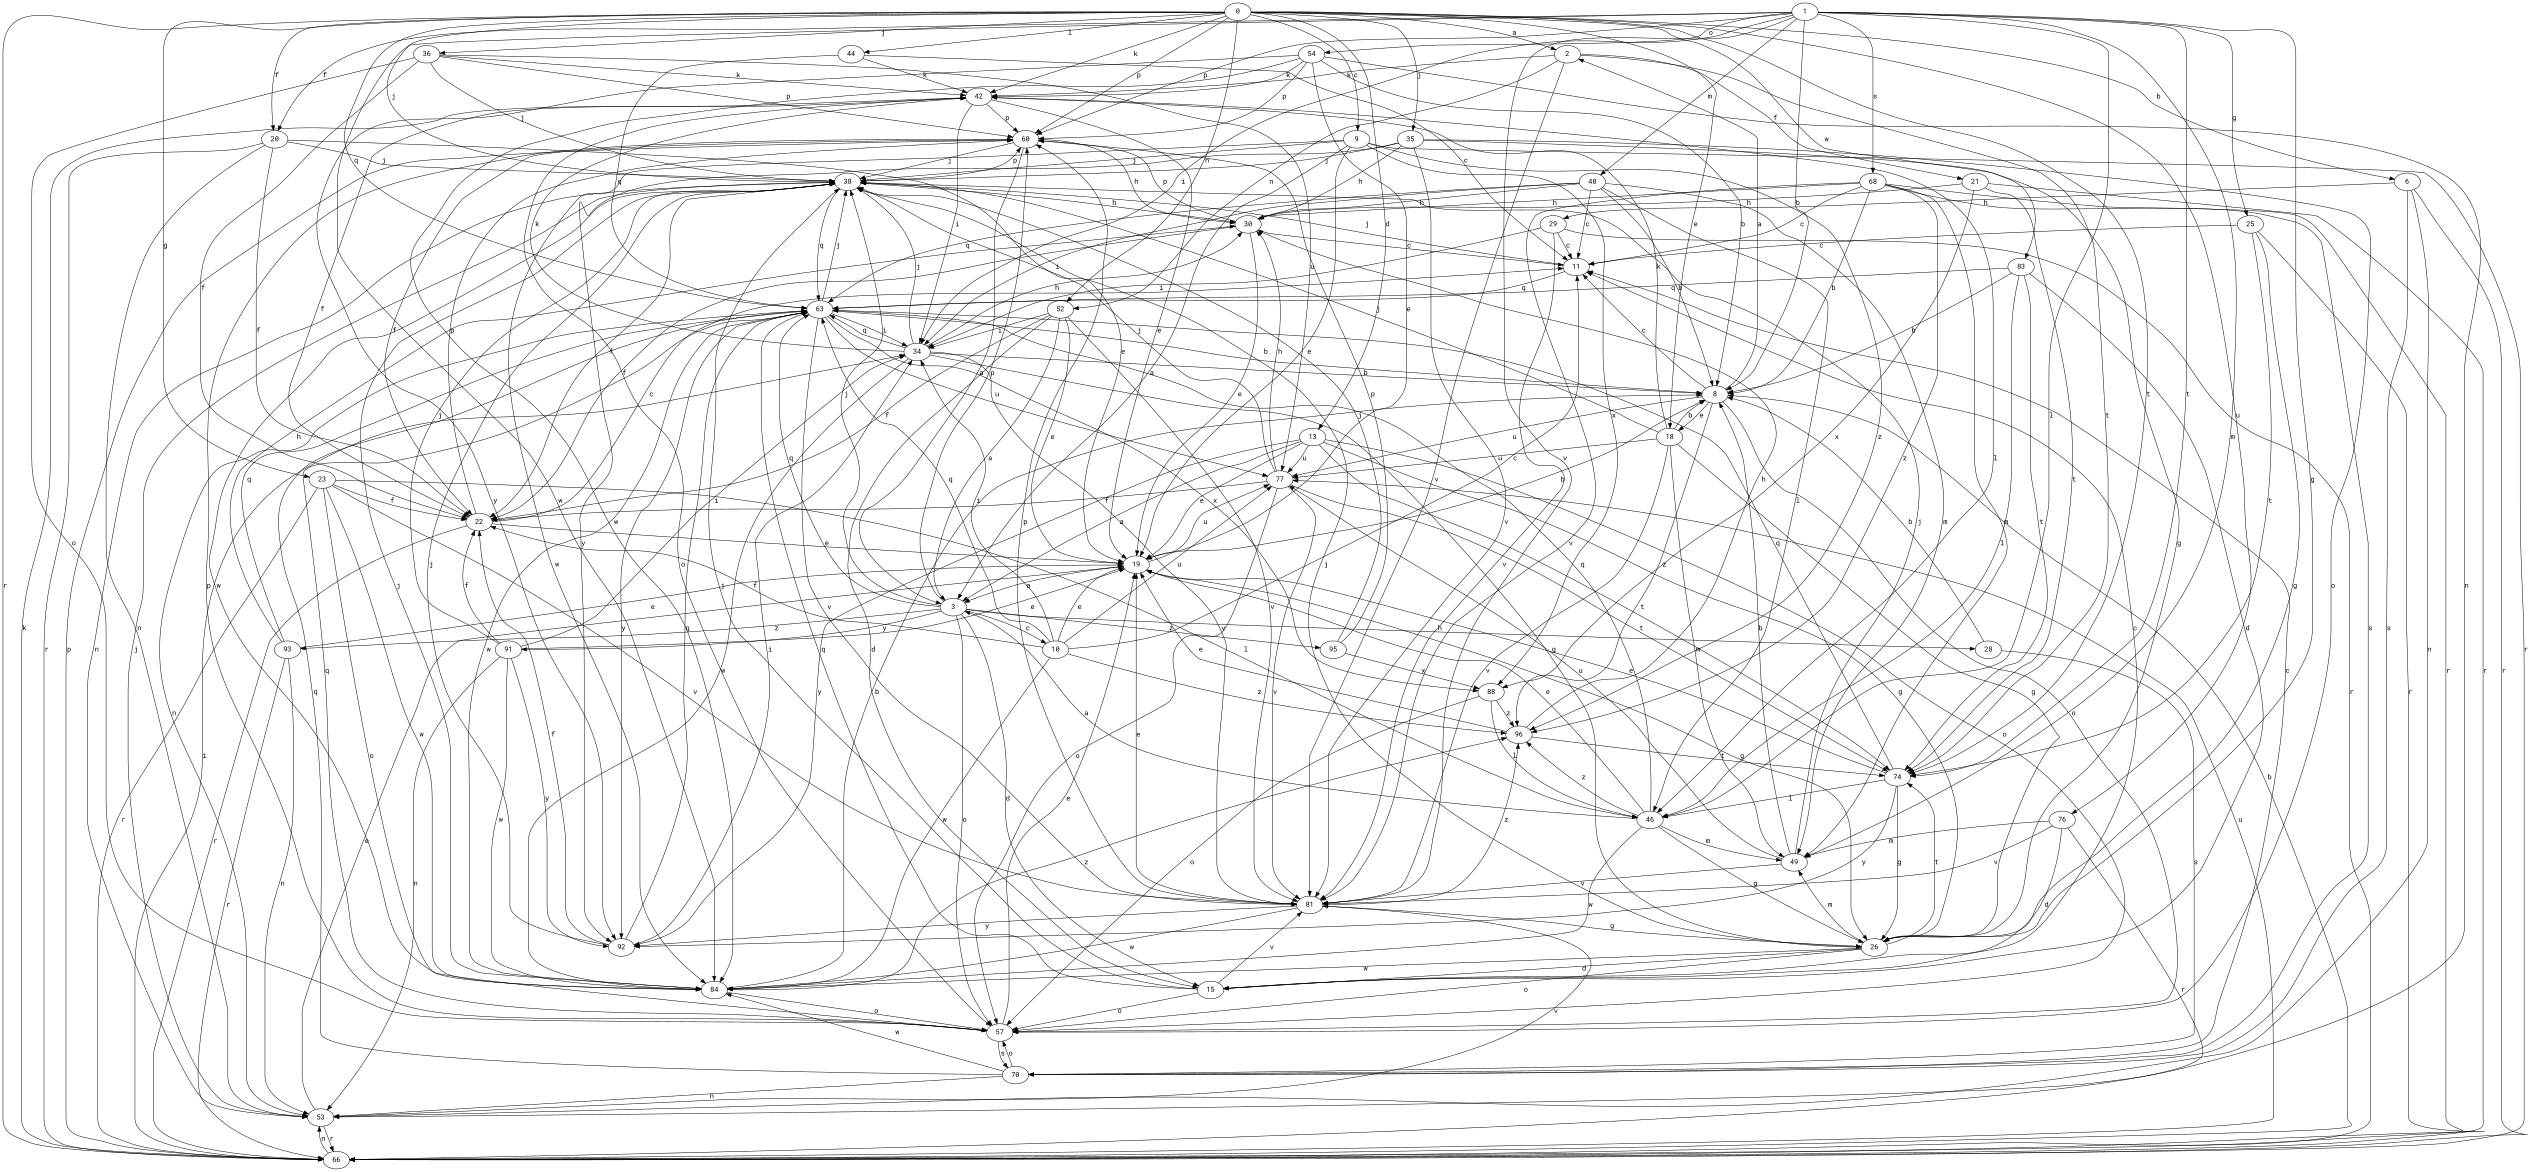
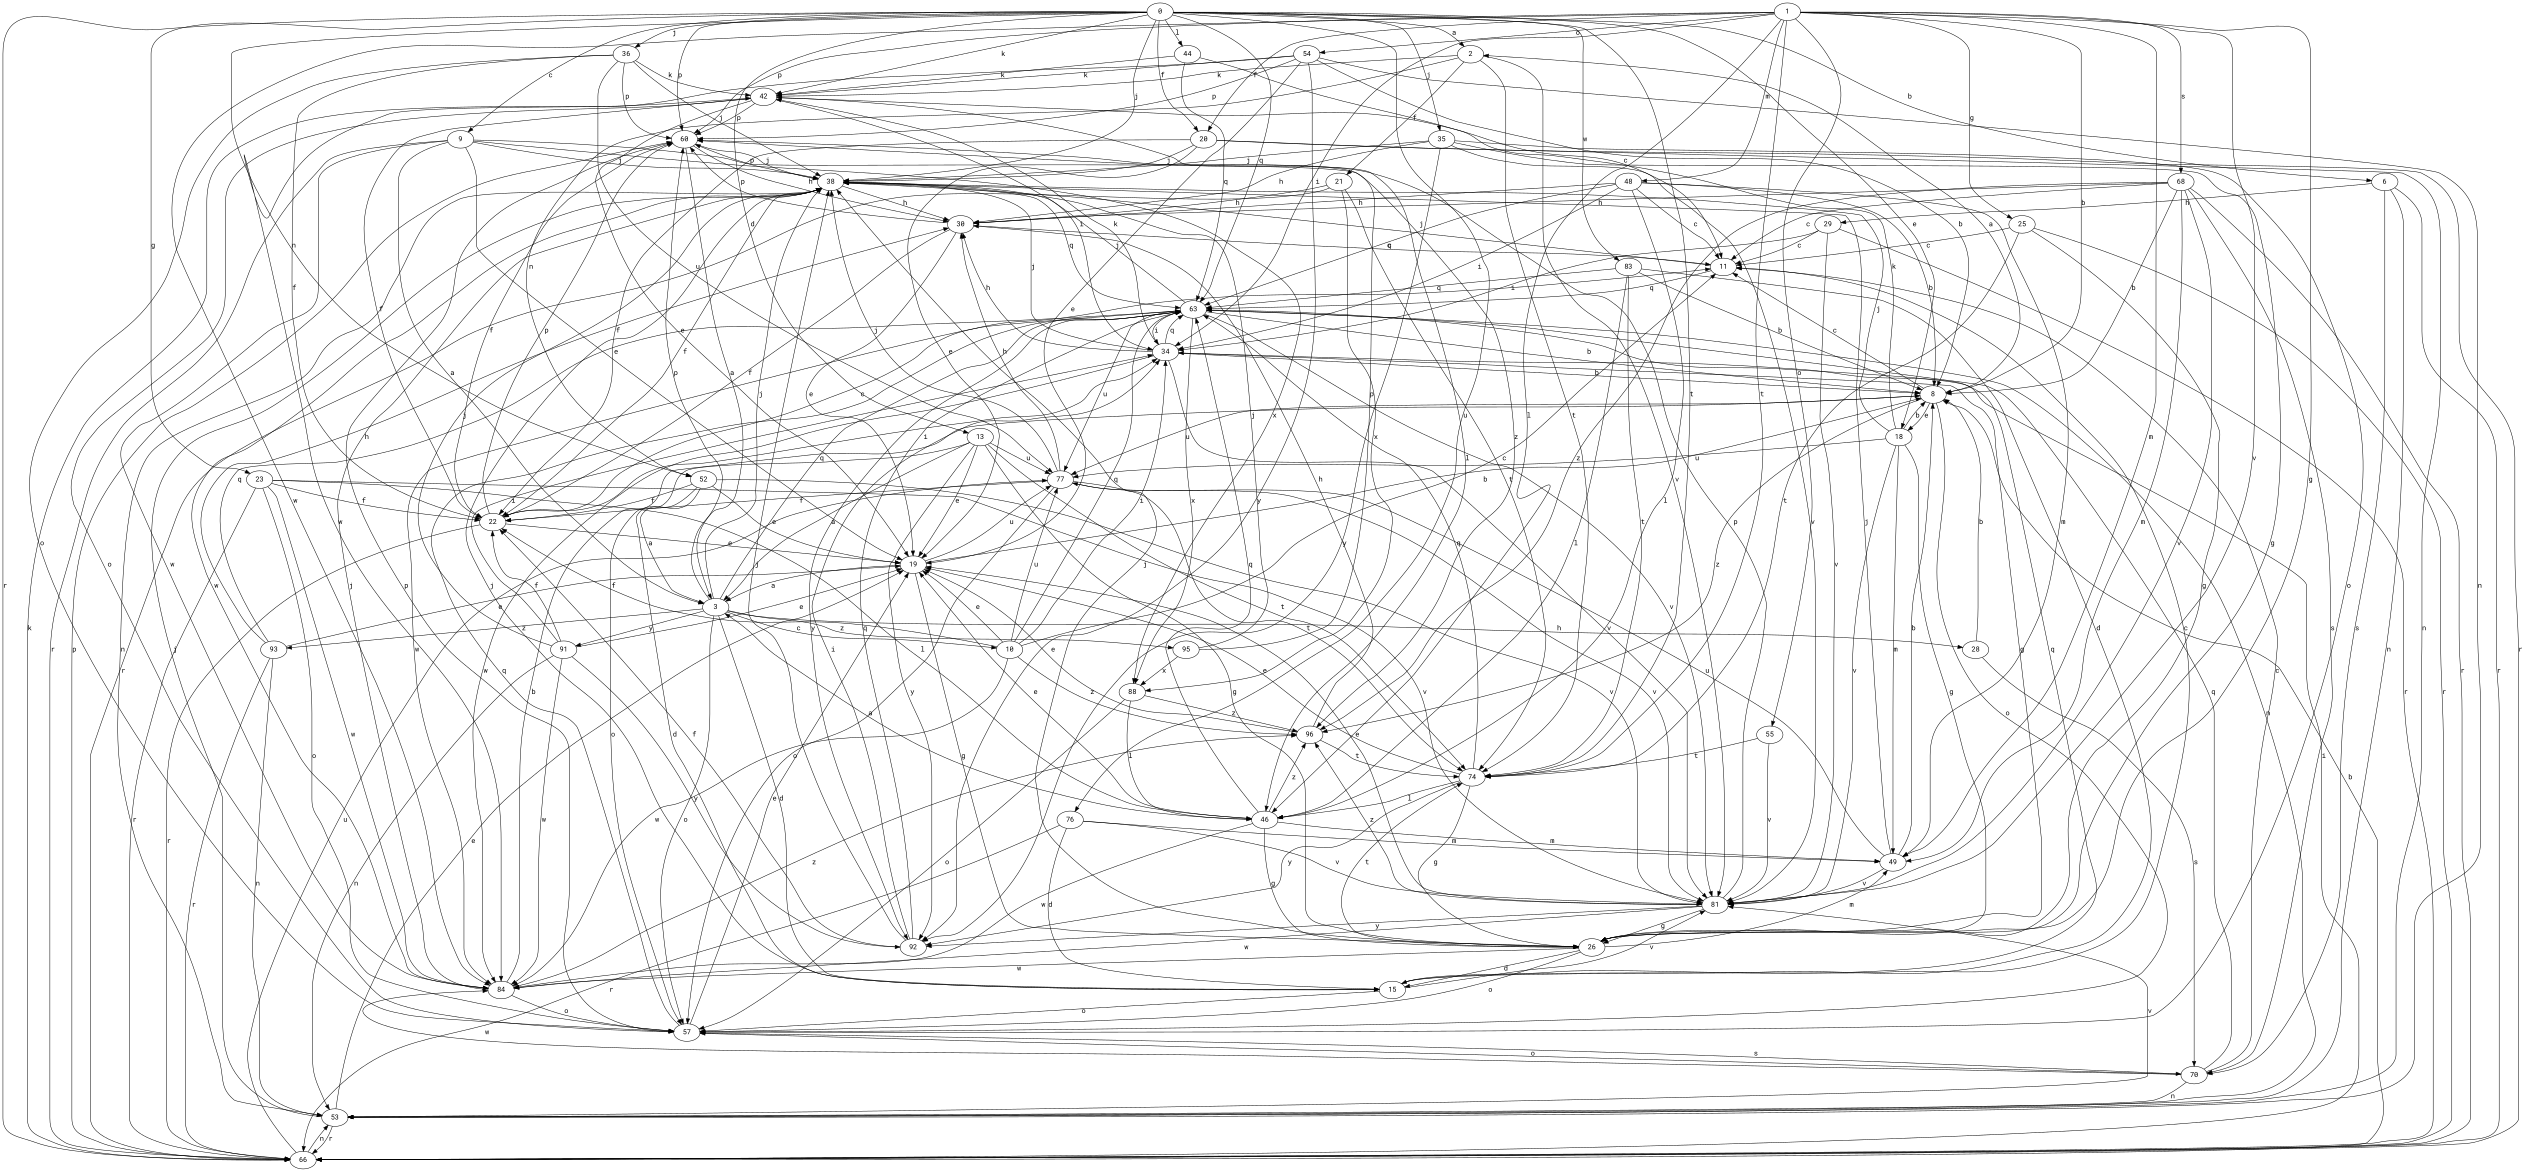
edge "52" -> "34": now "22" -> "34"
node "55": added
